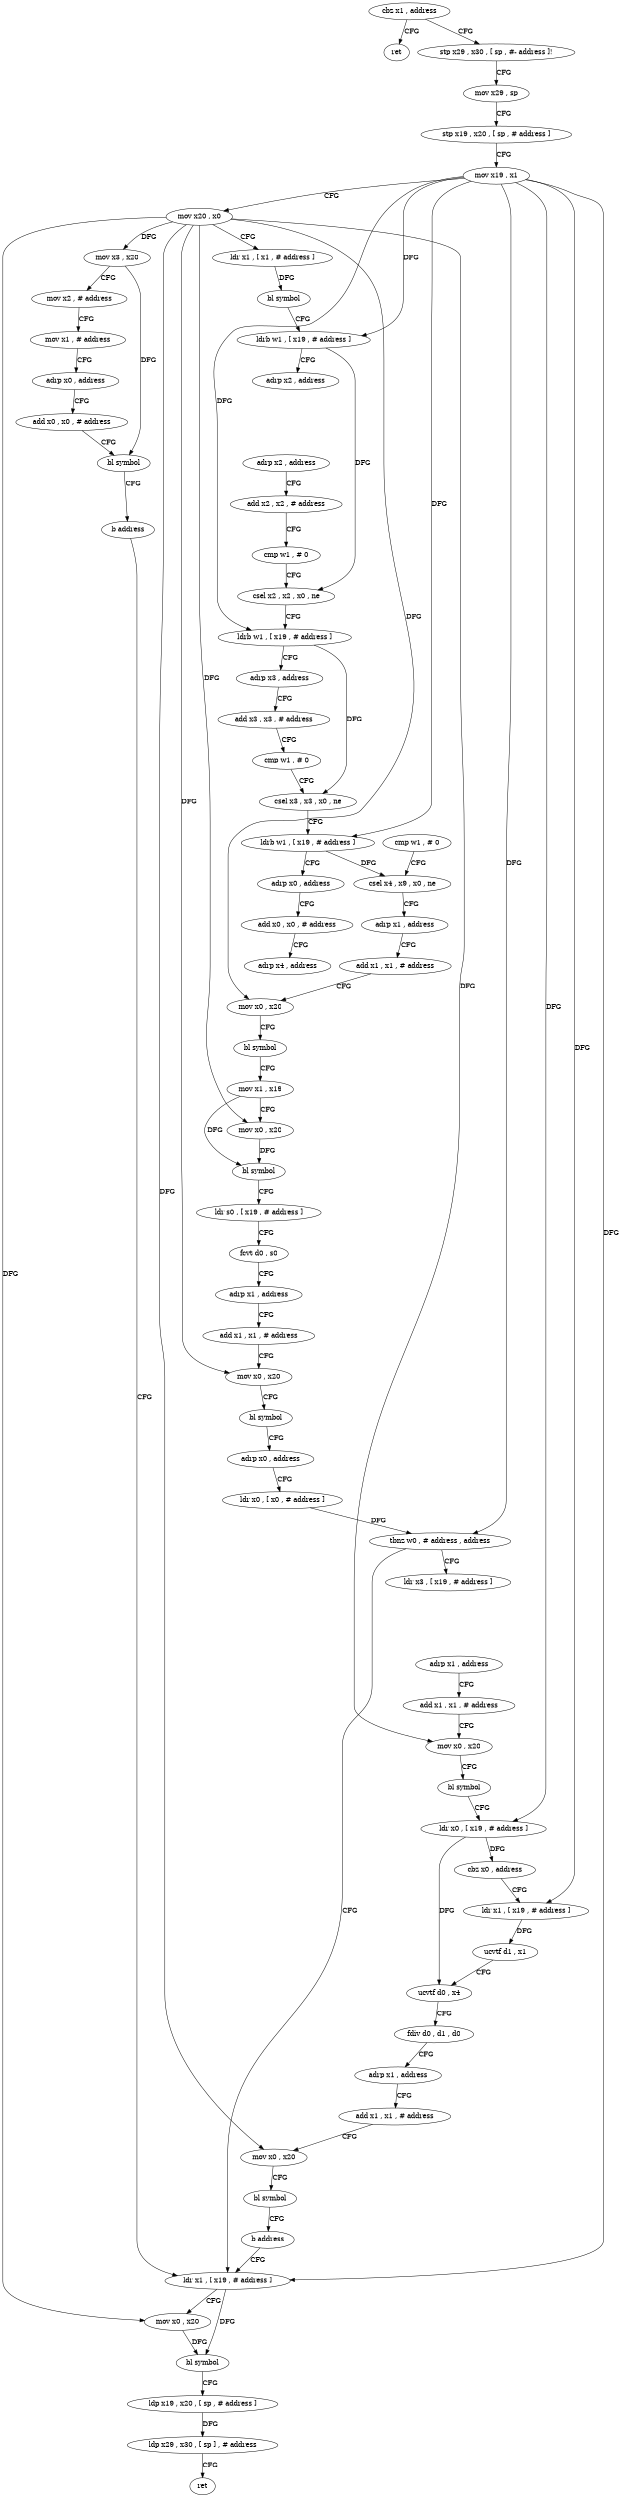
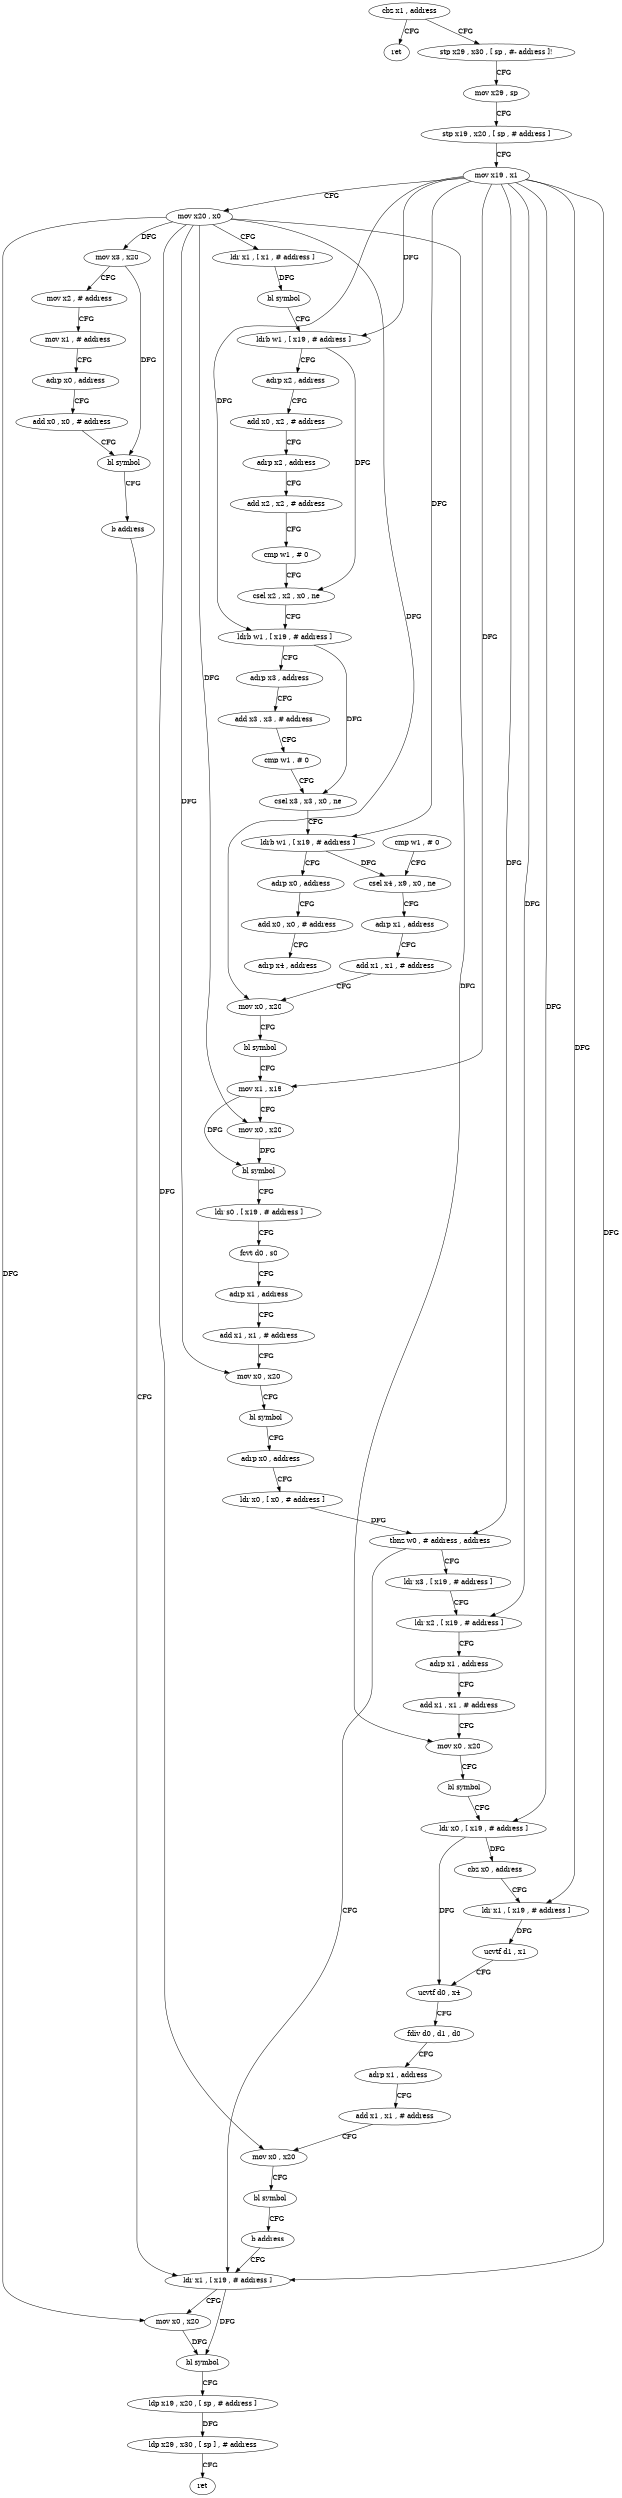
node "add x0 , x2 , # address": added
edge "mov x19 , x1" -> "mov x1 , x19": added, label "DFG"
node "ldr x2 , [ x19 , # address ]": added
